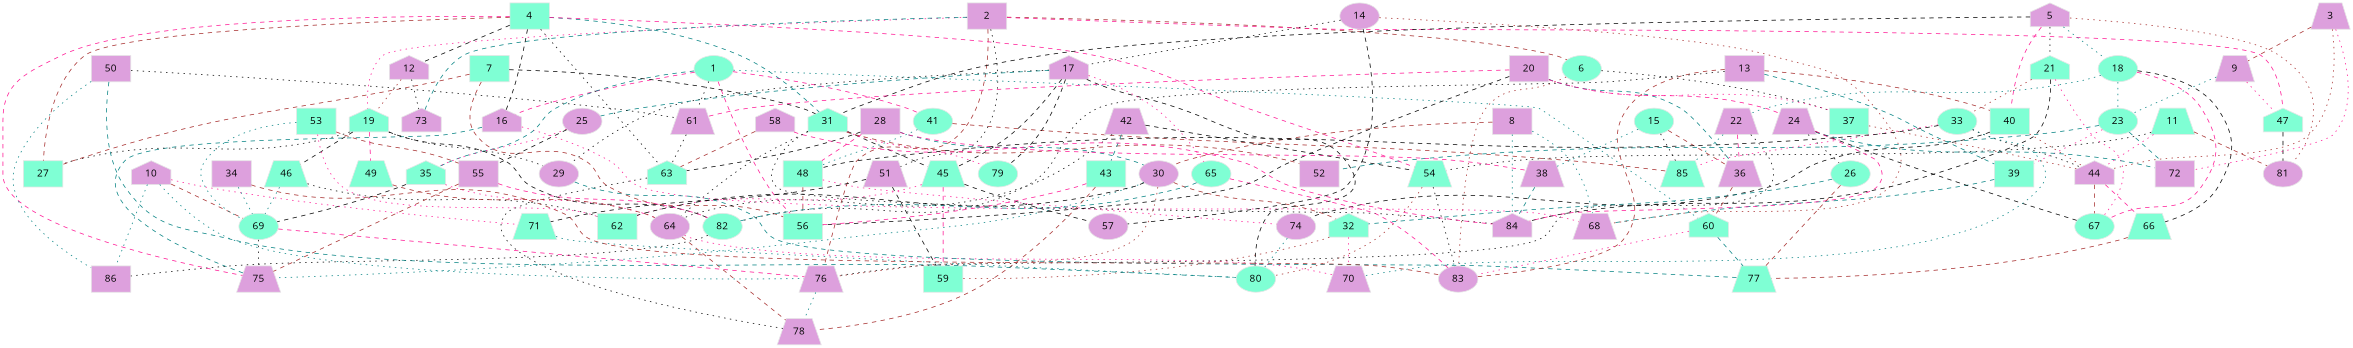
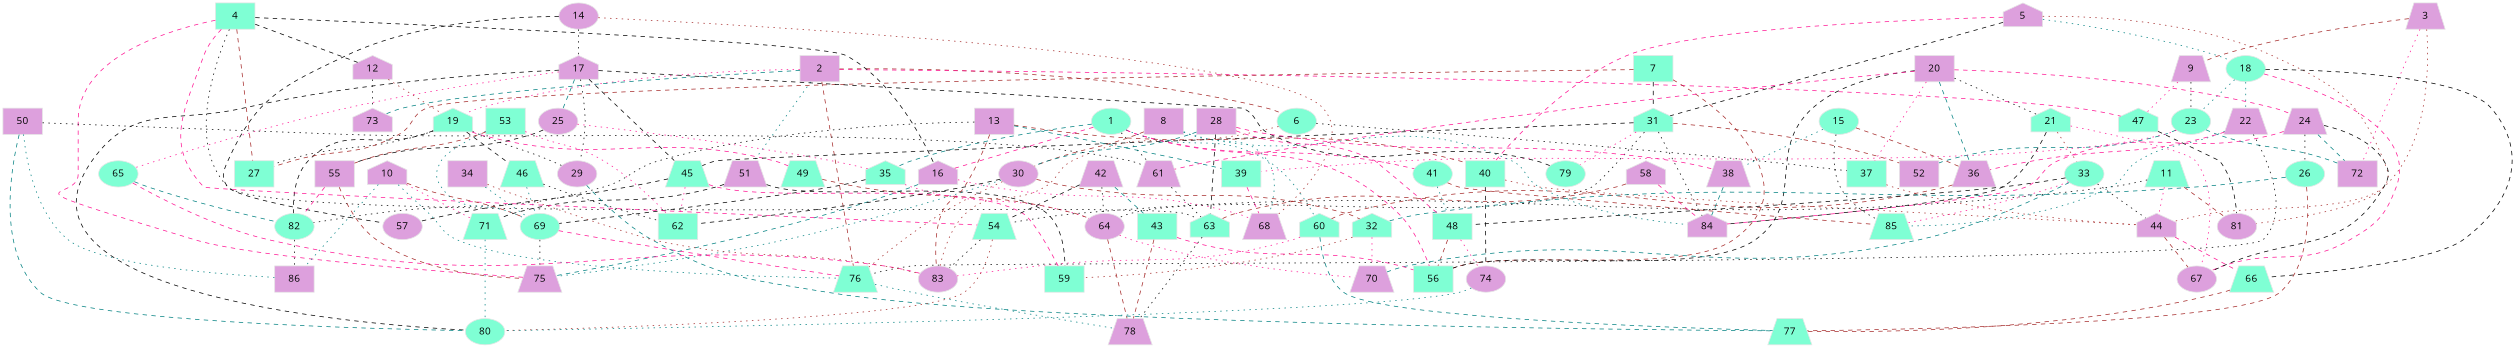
edge "4" -- "31": removed
edge "5" -- "21": now "20" -- "21"
edge "9" -- "23": color teal -> black
edge "2" -- "51": color black -> teal
edge "39" -- "68": color teal -> deeppink
node "67": fillcolor aquamarine -> plum
edge "34" -- "83": style dashed -> dotted
edge "33" -- "70": style dotted -> dashed
node "76": fillcolor plum -> aquamarine
